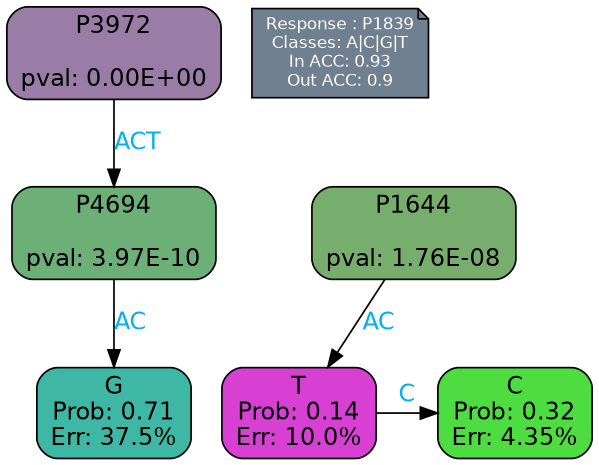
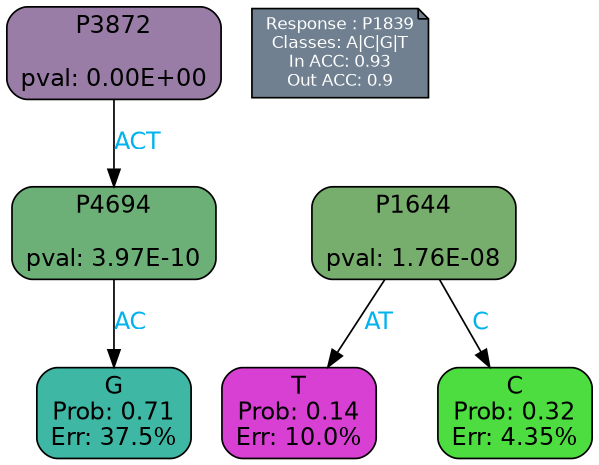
node "P3972 pval: 0.00E+00": label "P3972 pval: 0.00E+00" -> "P3872 pval: 0.00E+00"
edge "P1644 pval: 1.76E-08" -> "T Prob: 0.14 Err: 10.0%": label "AC" -> "AT"
edge "T Prob: 0.14 Err: 10.0%" -> "C Prob: 0.32 Err: 4.35%": now "P1644 pval: 1.76E-08" -> "C Prob: 0.32 Err: 4.35%"
